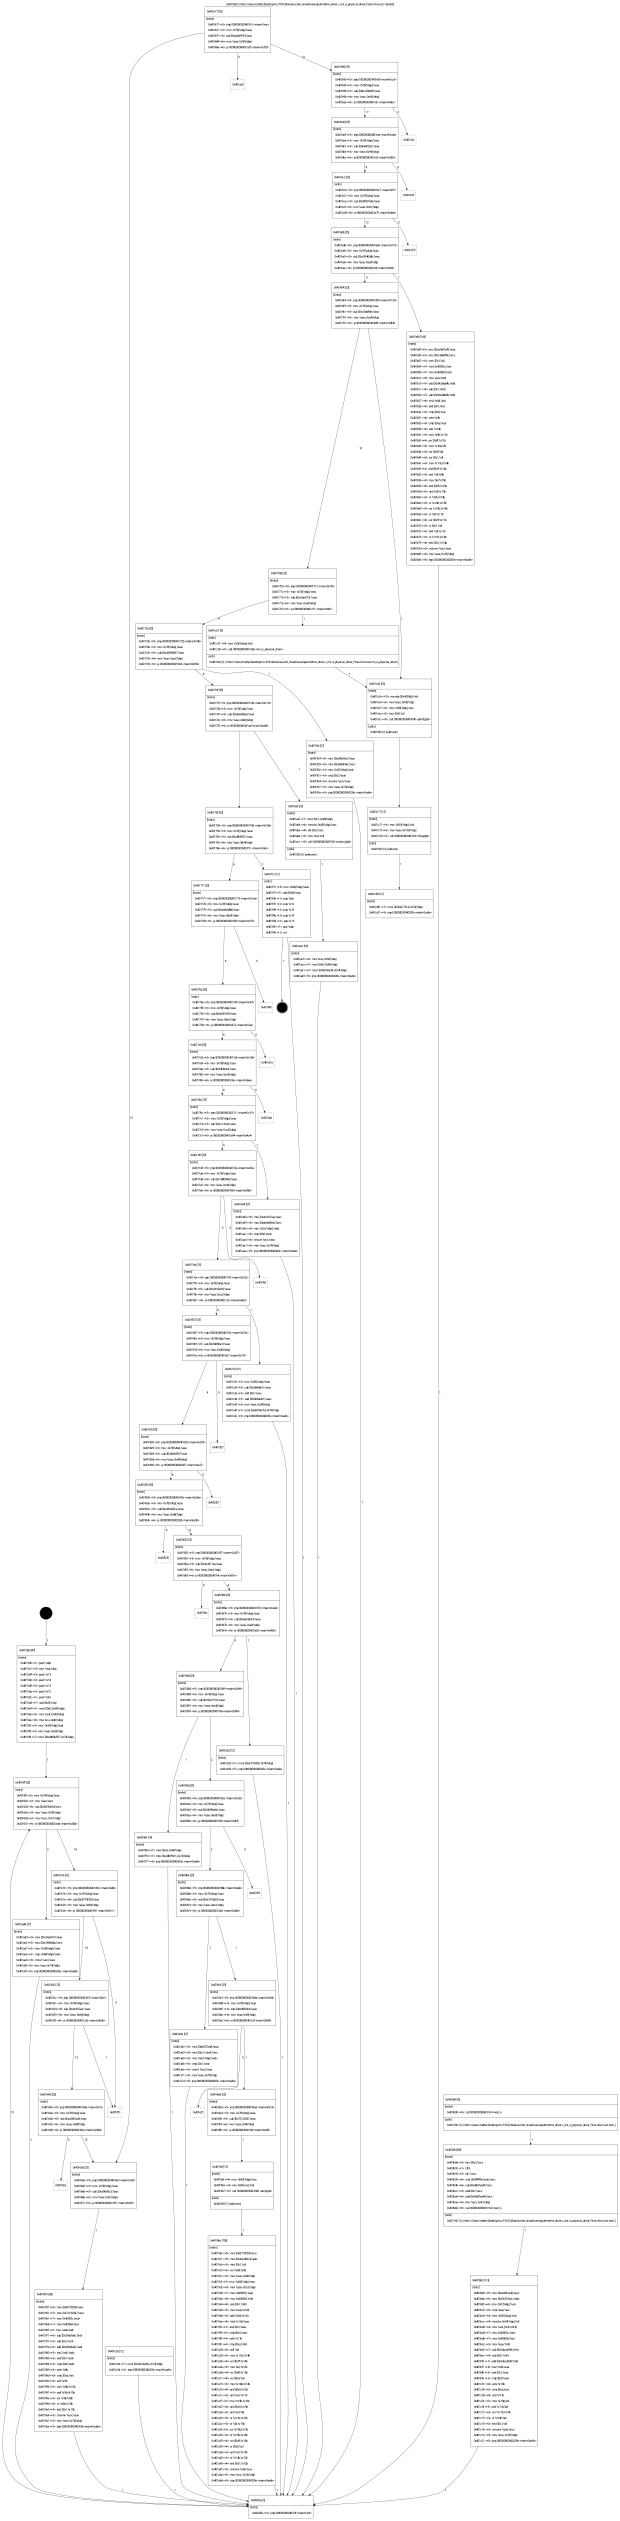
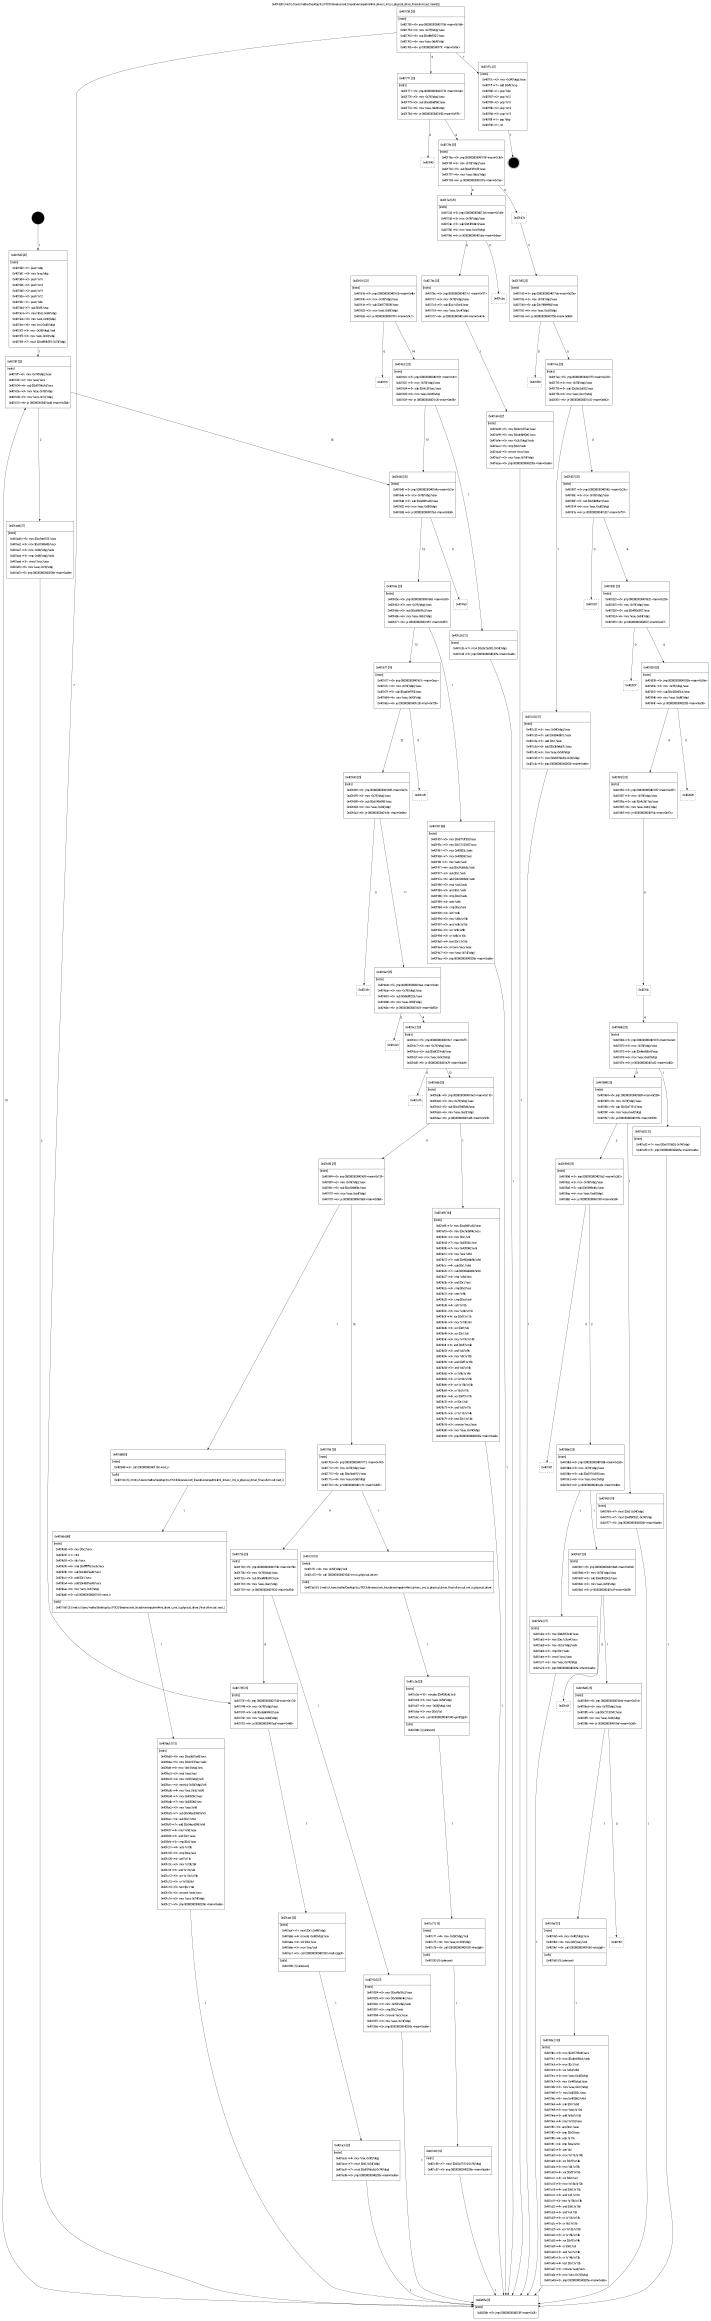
edge "0x4016f4 [25]" -> "0x401c5a [23]": now "0x4016f4 [25]" -> "0x401b88 [5]"
edge "0x40173f [25]" -> "0x401758 [25]": reversed
edge "0x401677 [25]" -> "0x40165e [25]": reversed
edge "0x4017bc [25]" -> "0x4017d5 [25]": now "0x401d7a" -> "0x4017d5 [25]"
edge "0x401852 [25]" -> "0x40186b [25]": now "0x401f4c" -> "0x40186b [25]"
edge "0x401f7c [21]" -> "0x40205e [5]": now "0x401c80 [12]" -> "0x40205e [5]"
edge "0x4015ff [23]" -> "0x401616 [22]": now "0x4015ff [23]" -> "0x401645 [25]"
node "0x401901": added
edge "0x40162c [25]" -> "0x401f91": now "0x40162c [25]" -> "0x401c26 [12]"
